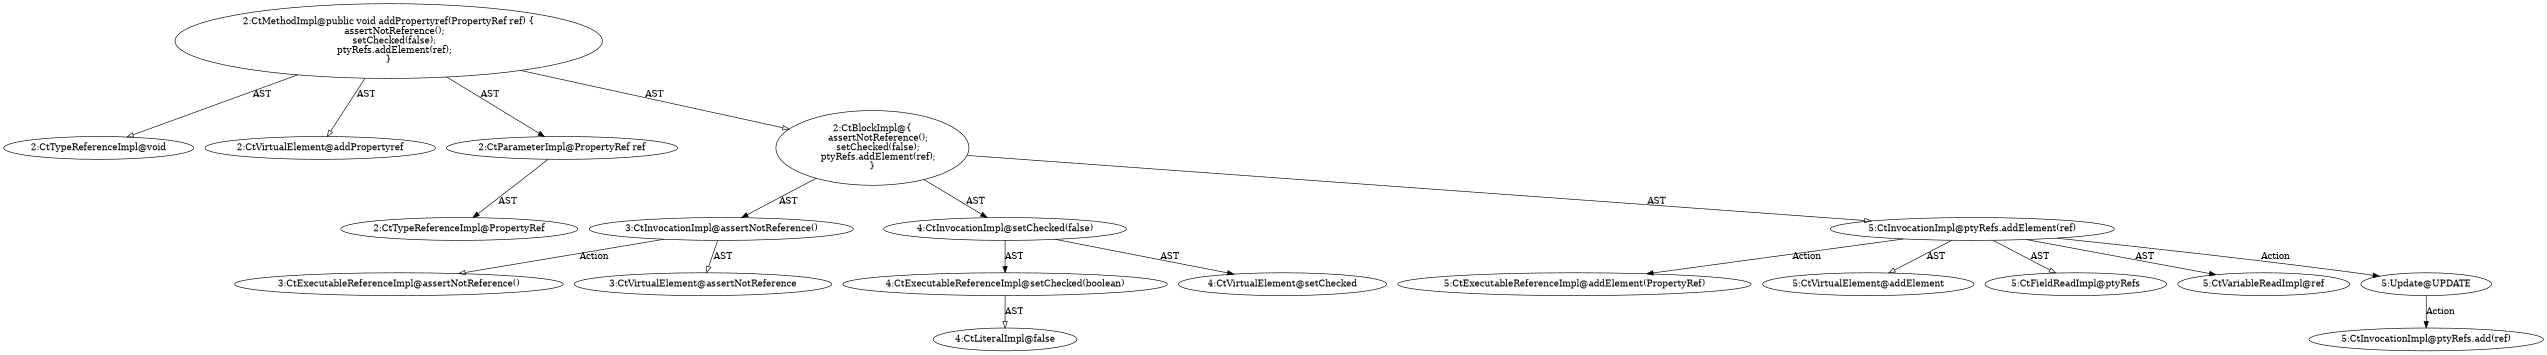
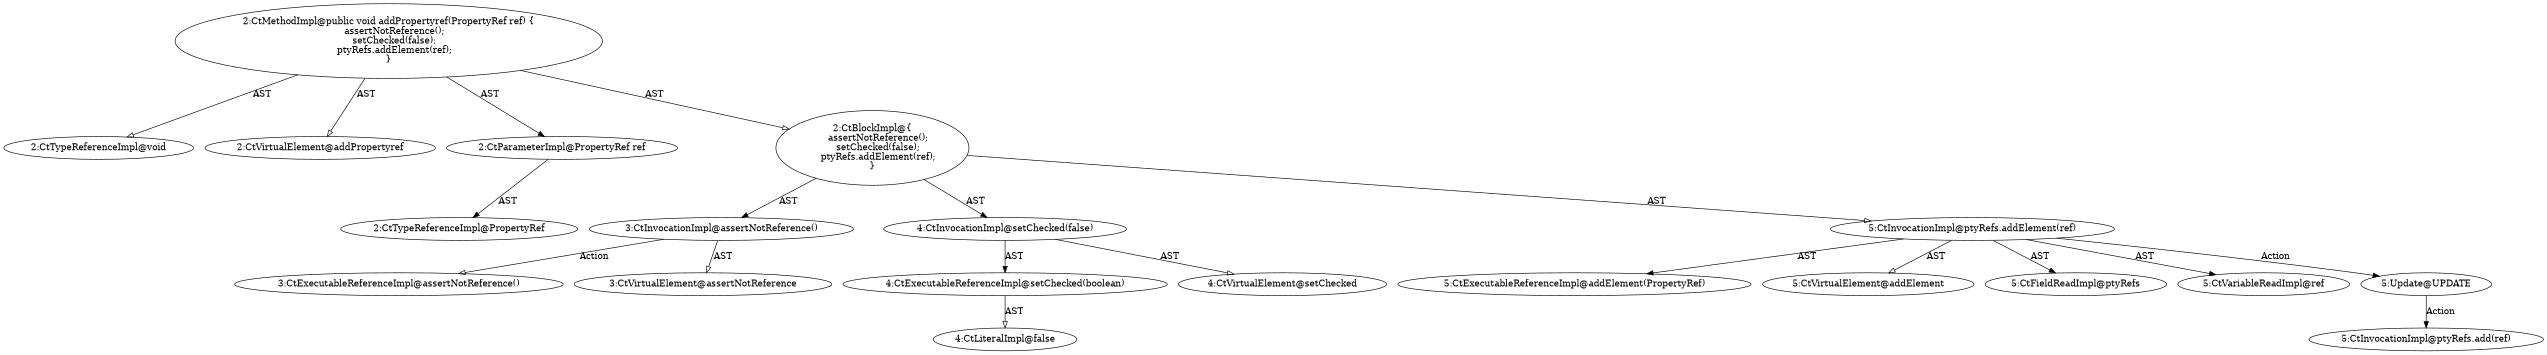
edge "5:CtInvocationImpl@ptyRefs.addElement(ref)" -> "5:CtFieldReadImpl@ptyRefs": arrowhead onormal -> normal
edge "4:CtInvocationImpl@setChecked(false)" -> "4:CtVirtualElement@setChecked": arrowhead normal -> onormal
edge "5:CtInvocationImpl@ptyRefs.addElement(ref)" -> "5:CtExecutableReferenceImpl@addElement(PropertyRef)": label "Action" -> "AST"
